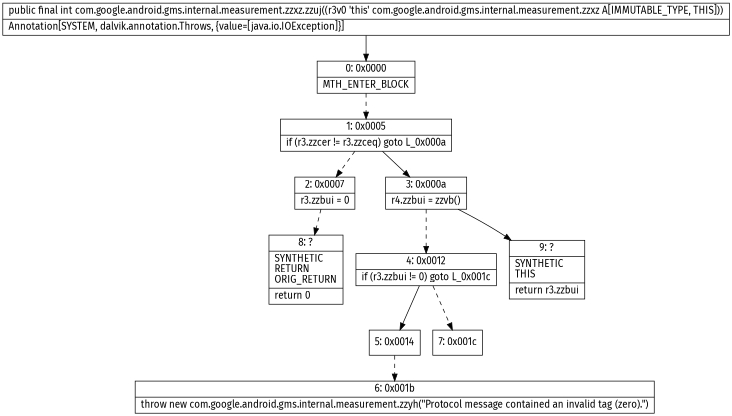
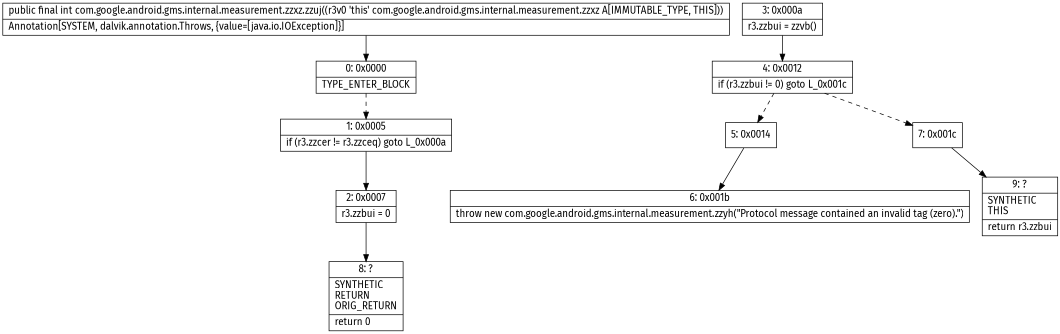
node "0: 0x0000": text "MTH_ENTER_BLOCK" -> "TYPE_ENTER_BLOCK"
edge "1: 0x0005" -> "2: 0x0007": style dashed -> solid
edge "1: 0x0005" -> "3: 0x000a": removed
node "3: 0x000a": text "r4.zzbui = zzvb()" -> "r3.zzbui = zzvb()"
edge "2: 0x0007" -> "8: ?": style dashed -> solid
edge "3: 0x000a" -> "9: ?": now "7: 0x001c" -> "9: ?"
edge "3: 0x000a" -> "4: 0x0012": style dashed -> solid
edge "4: 0x0012" -> "5: 0x0014": style solid -> dashed
edge "5: 0x0014" -> "6: 0x001b": style dashed -> solid
